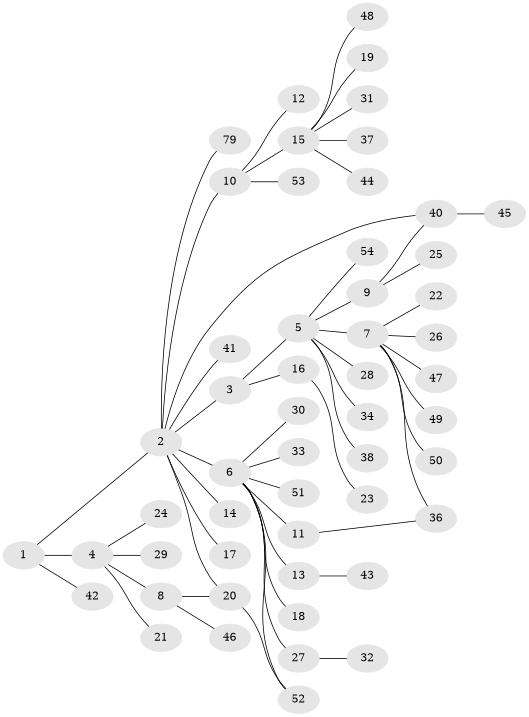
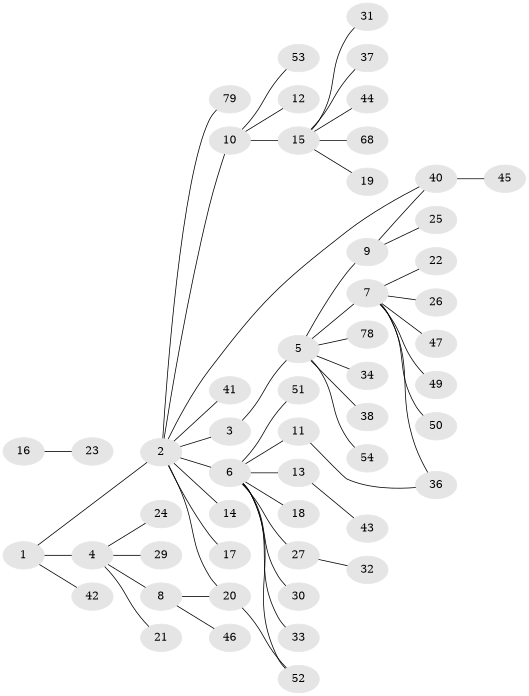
node "48": label "48" -> "68"
node "28": label "28" -> "78"
edge "16" -- "3": removed
